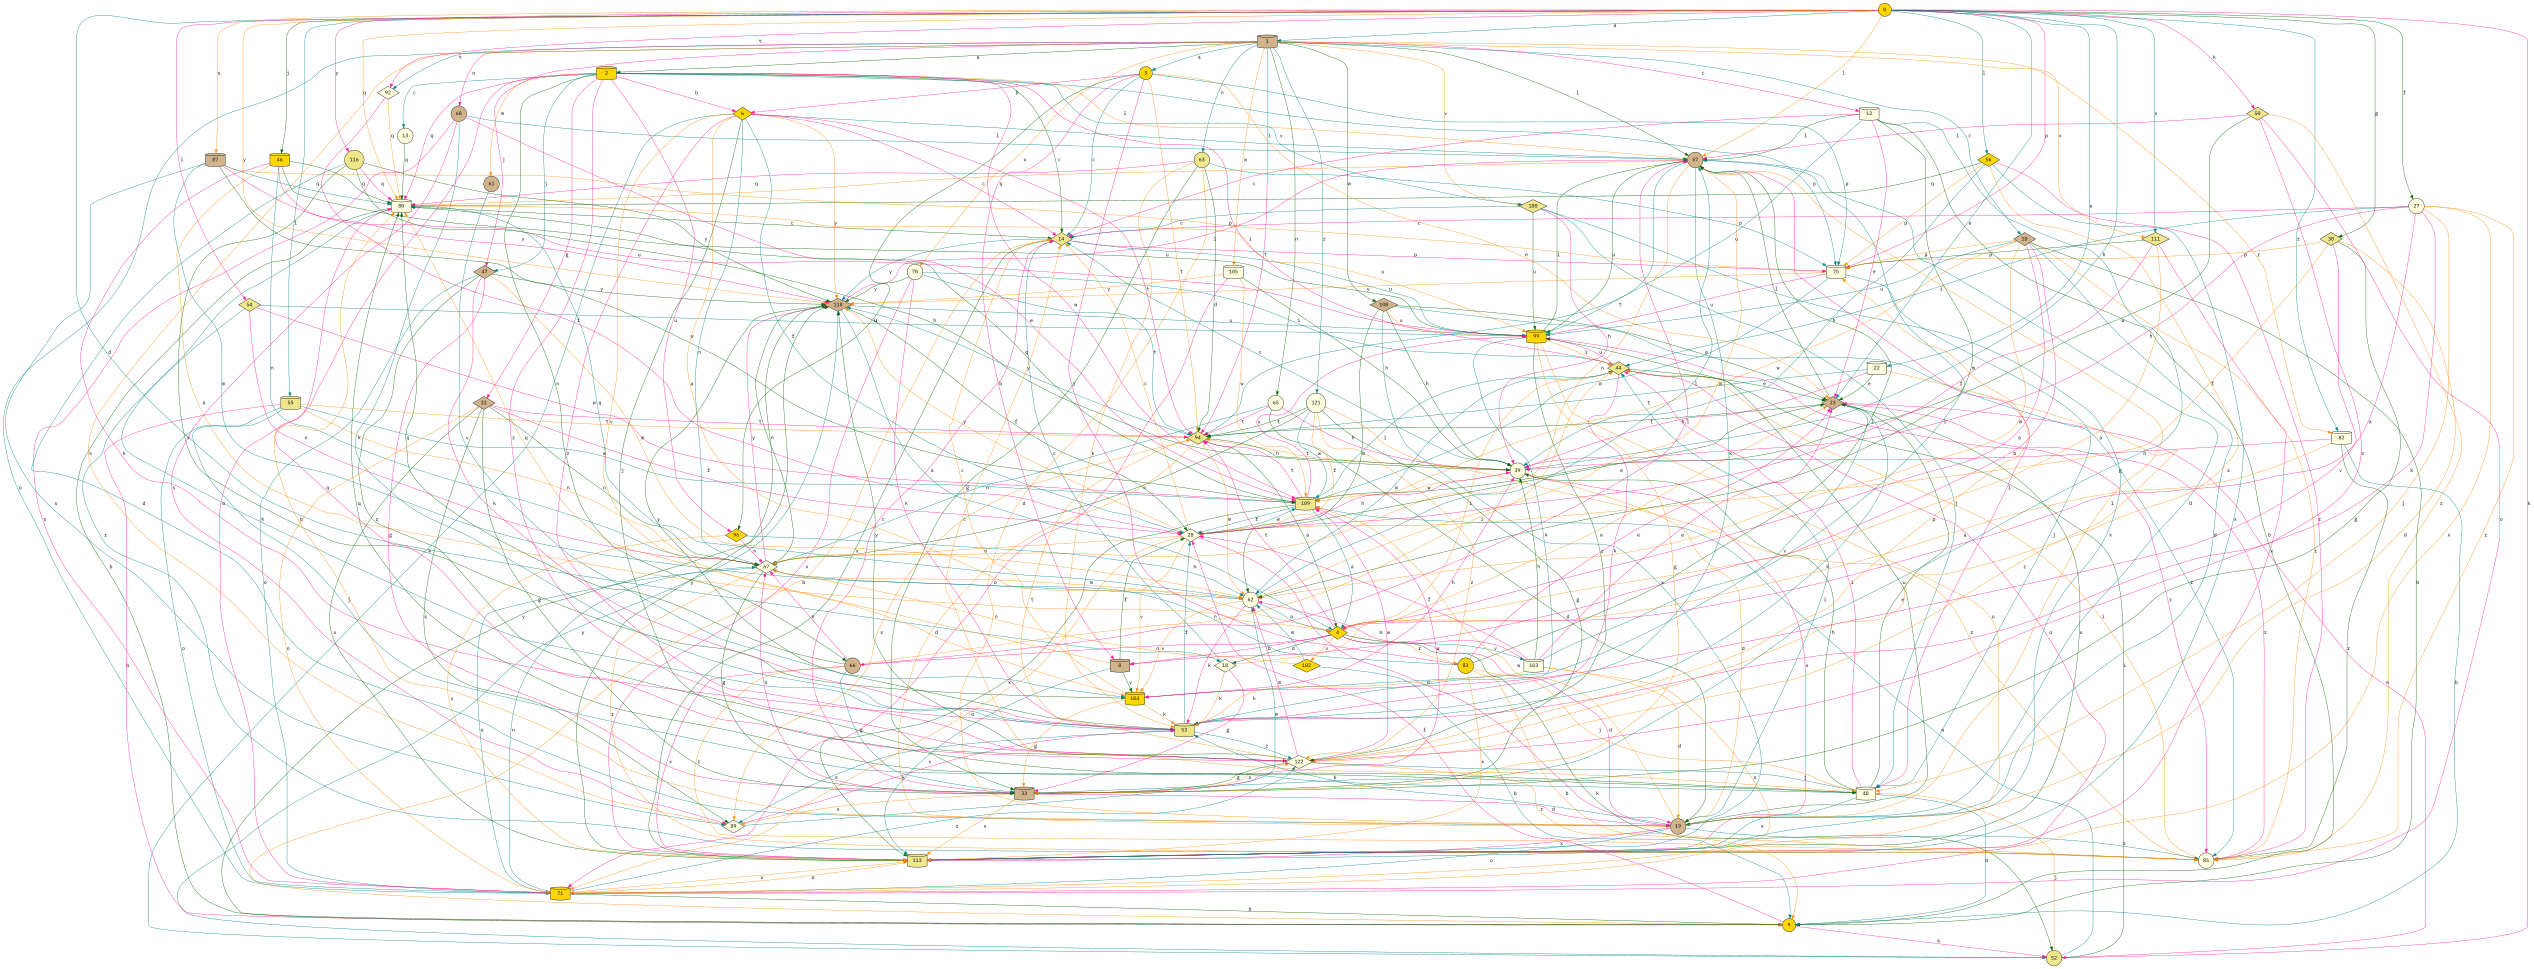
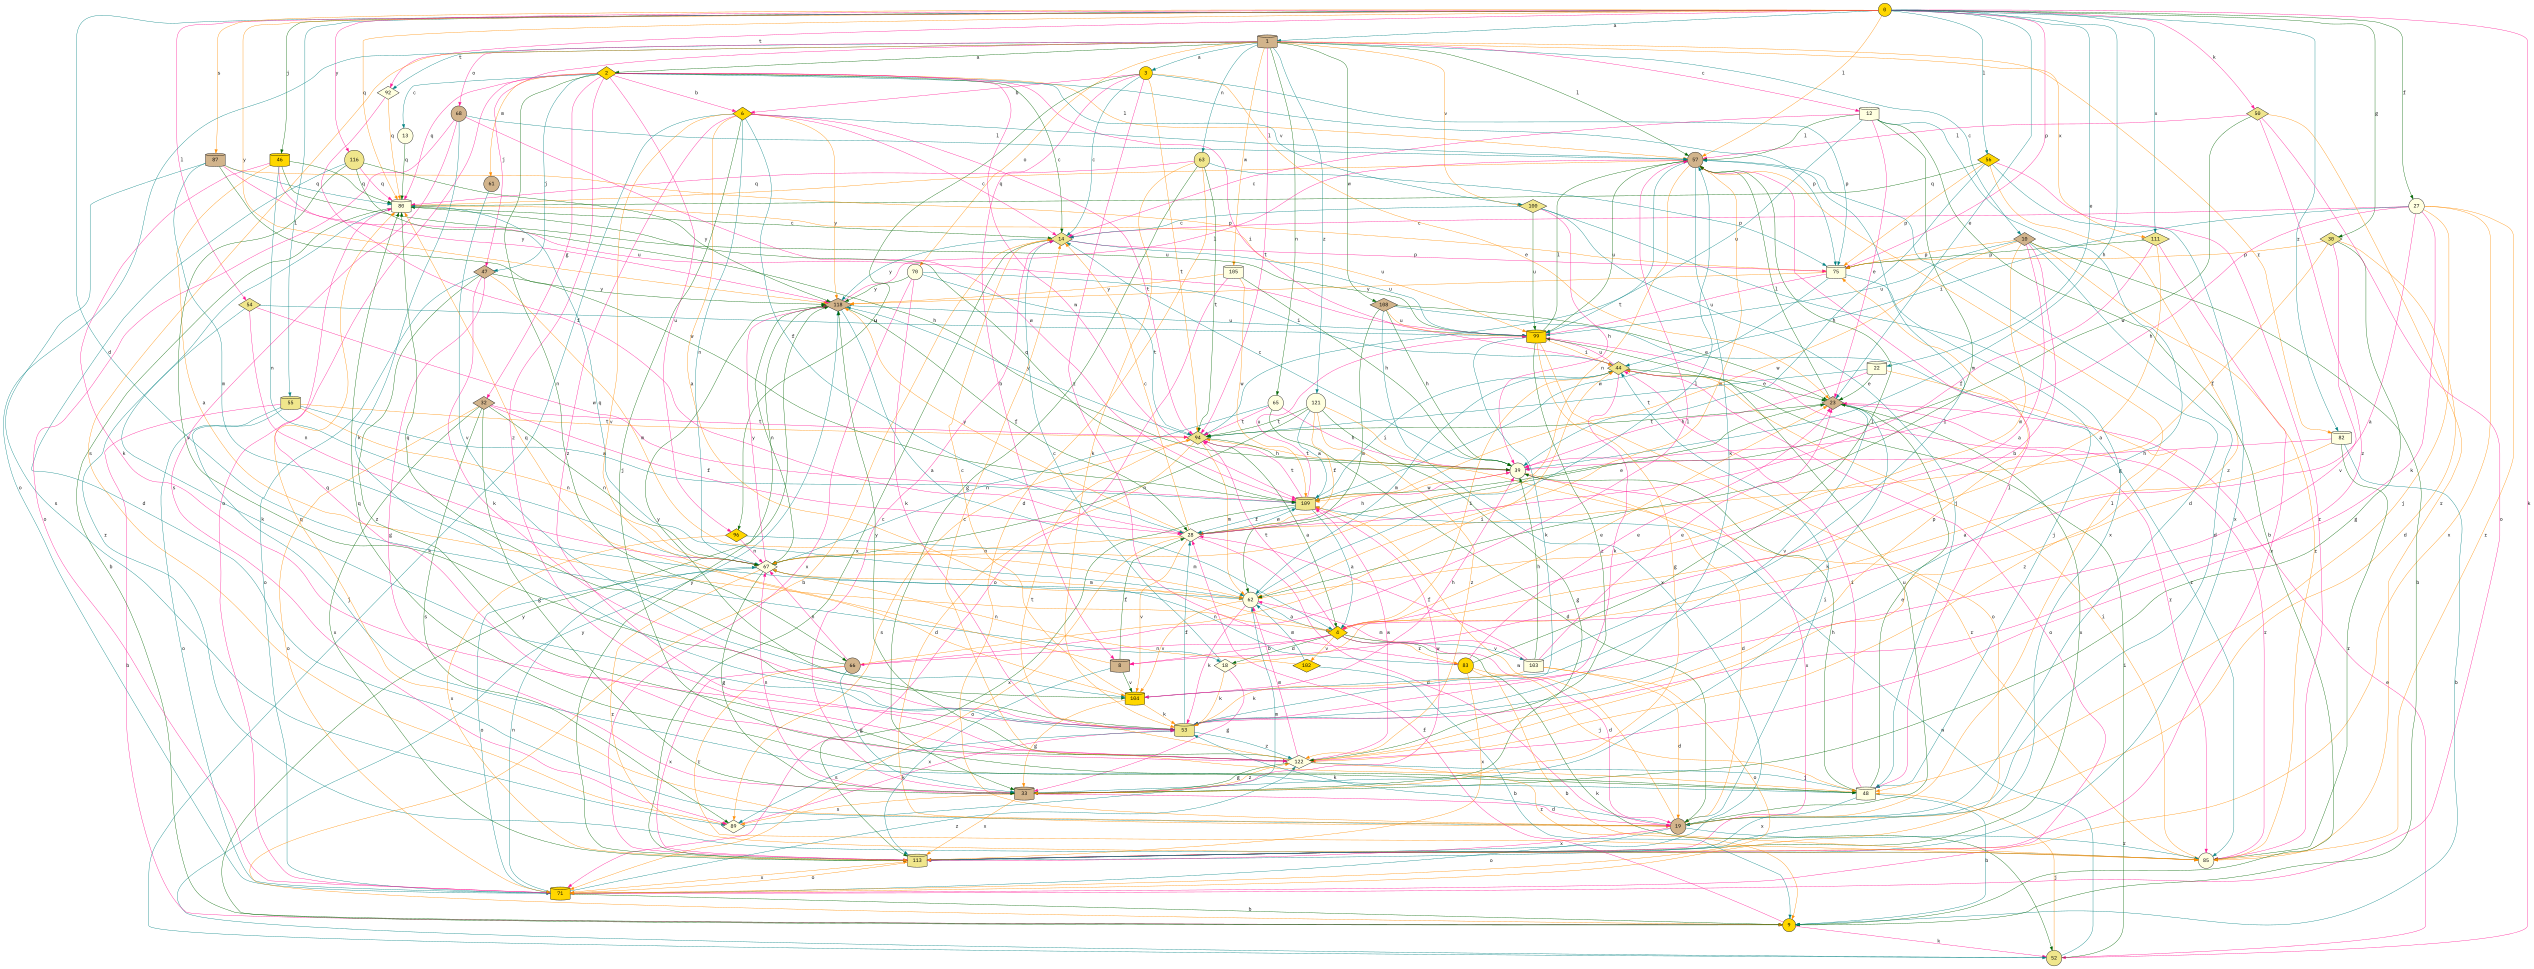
node "2": shape cylinder -> diamond
edge "63" -> "94": label "d" -> "t"
